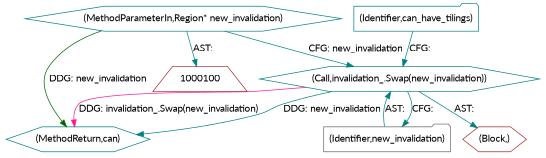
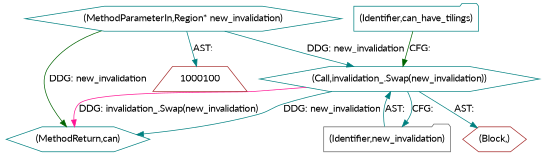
edge "(Identifier,can_have_tilings)" -> "(Call,invalidation_.Swap(new_invalidation))": color teal -> darkgreen
edge "(MethodParameterIn,Region* new_invalidation)" -> "(Call,invalidation_.Swap(new_invalidation))": label "CFG: new_invalidation" -> "DDG: new_invalidation"
